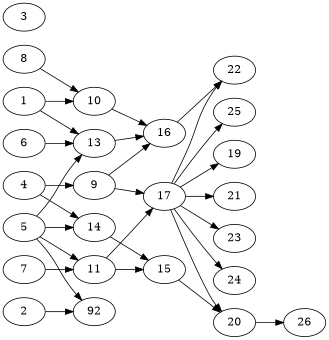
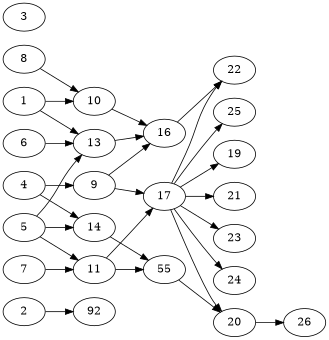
edge "5" -> "92": removed
node "15": label "15" -> "55"
